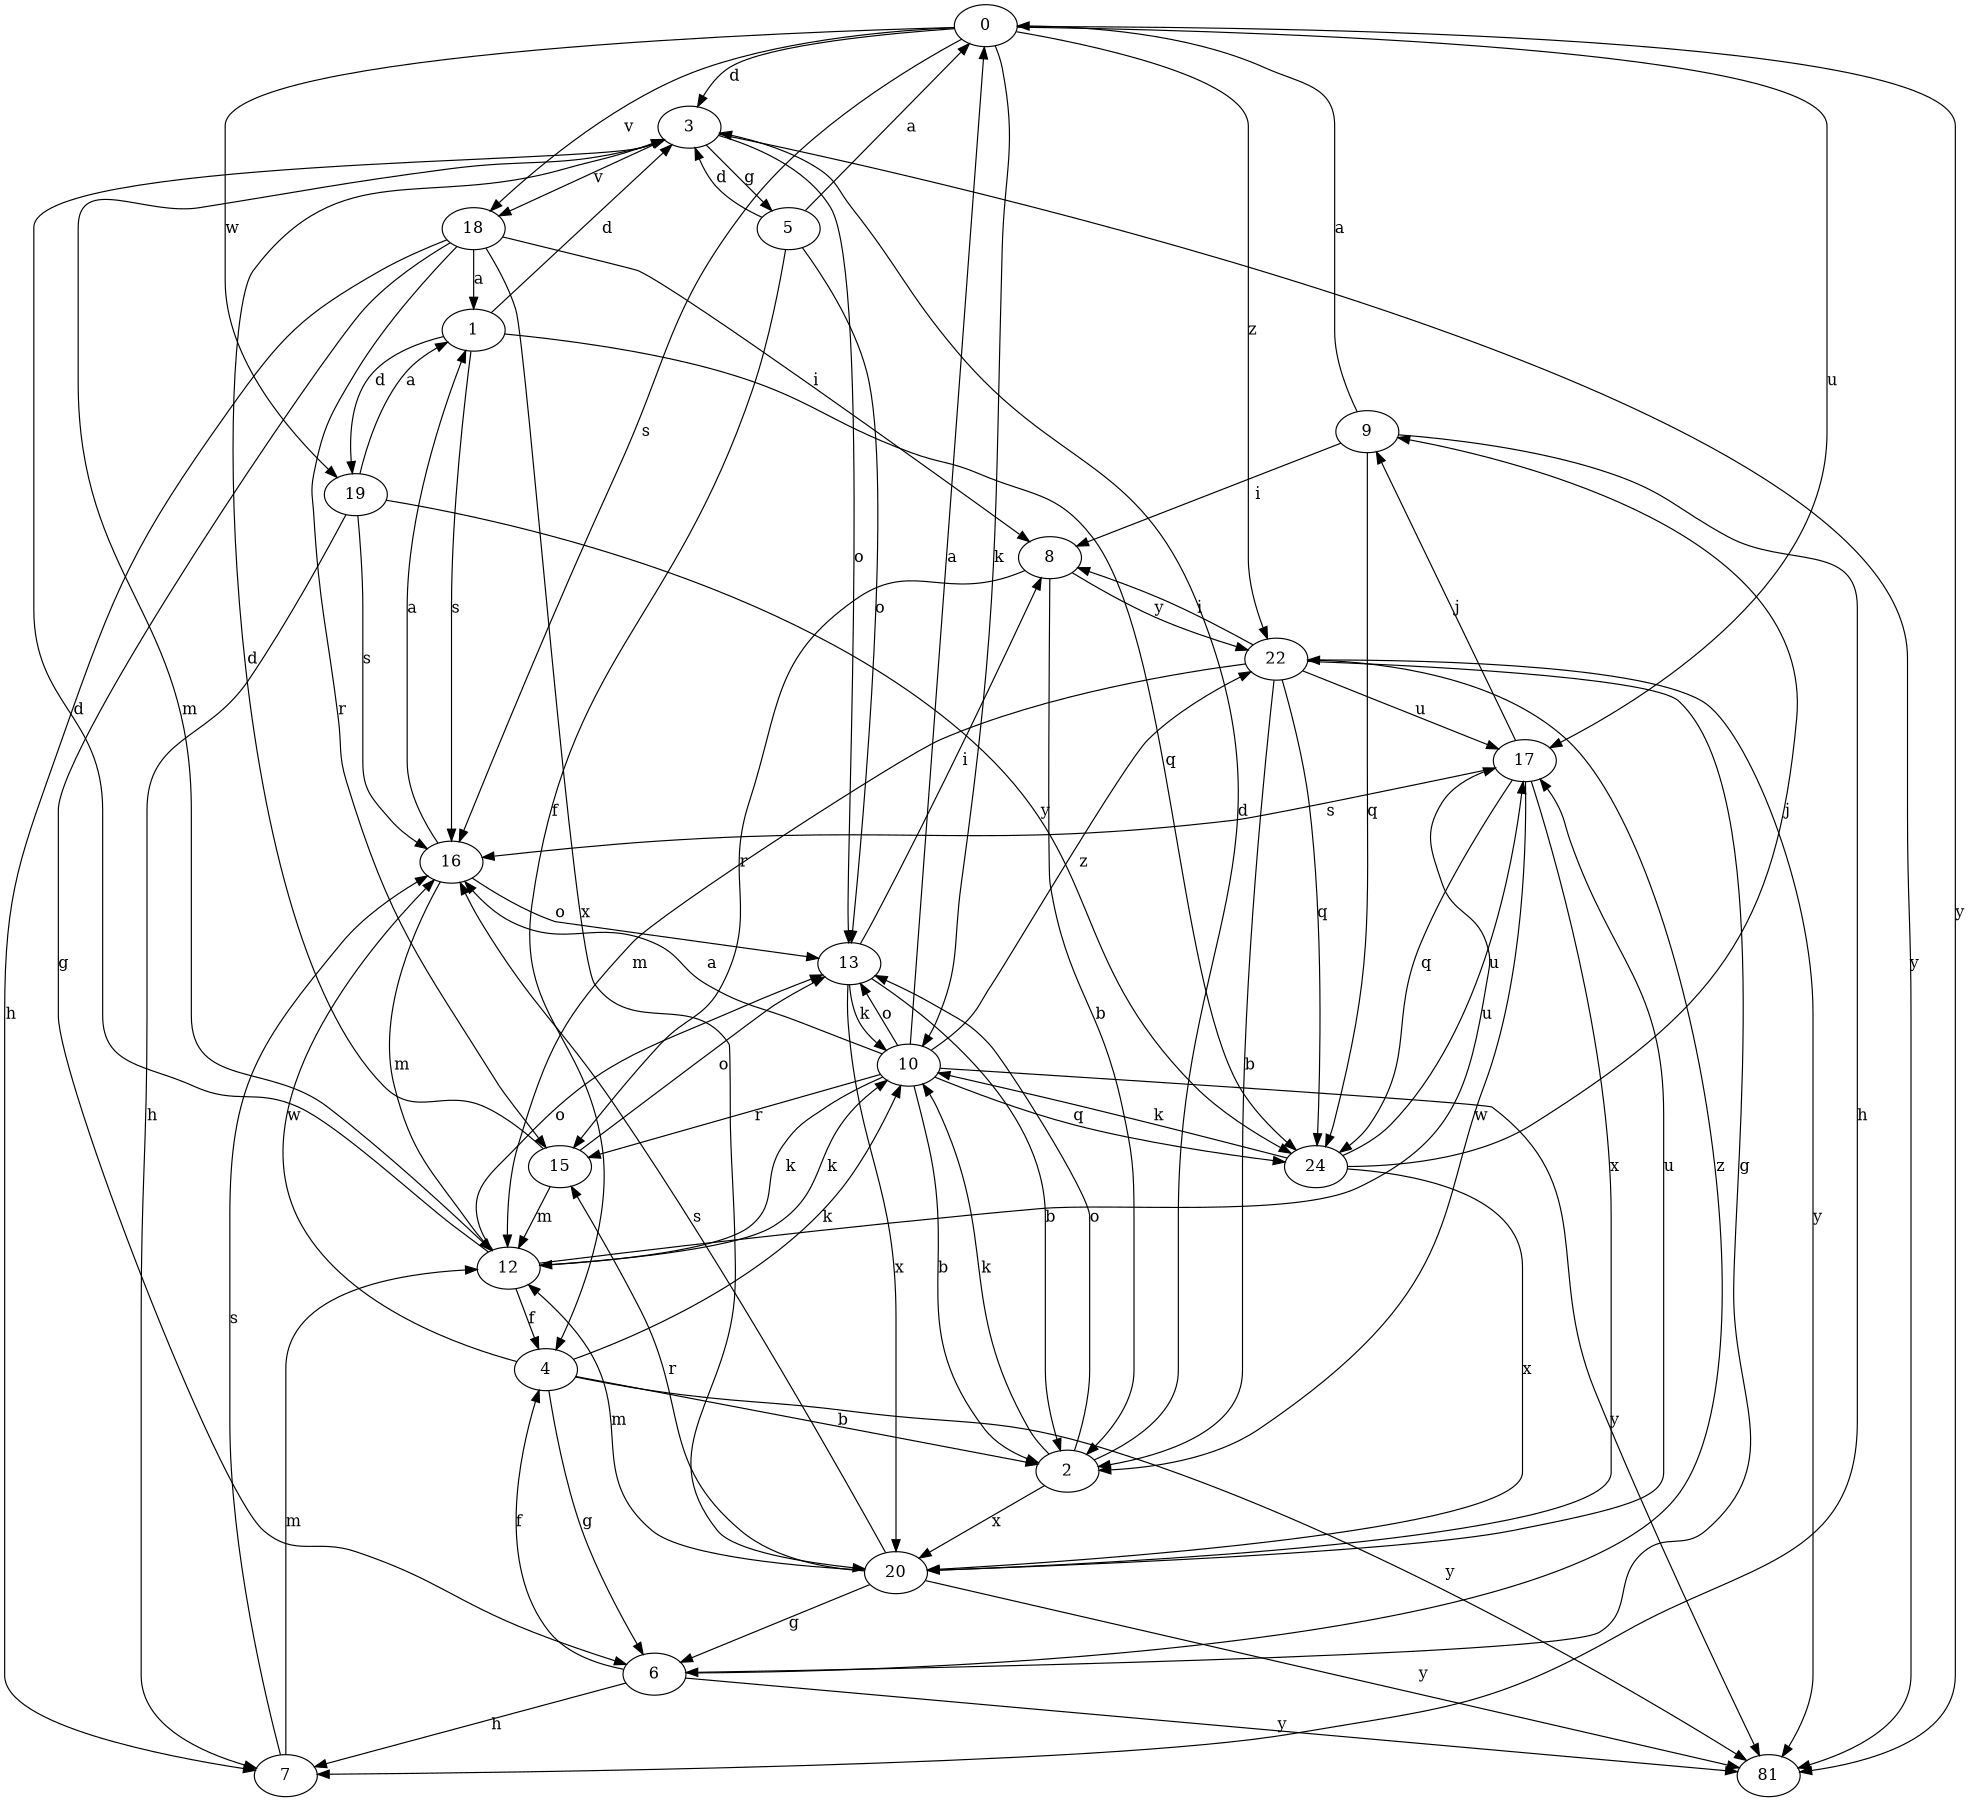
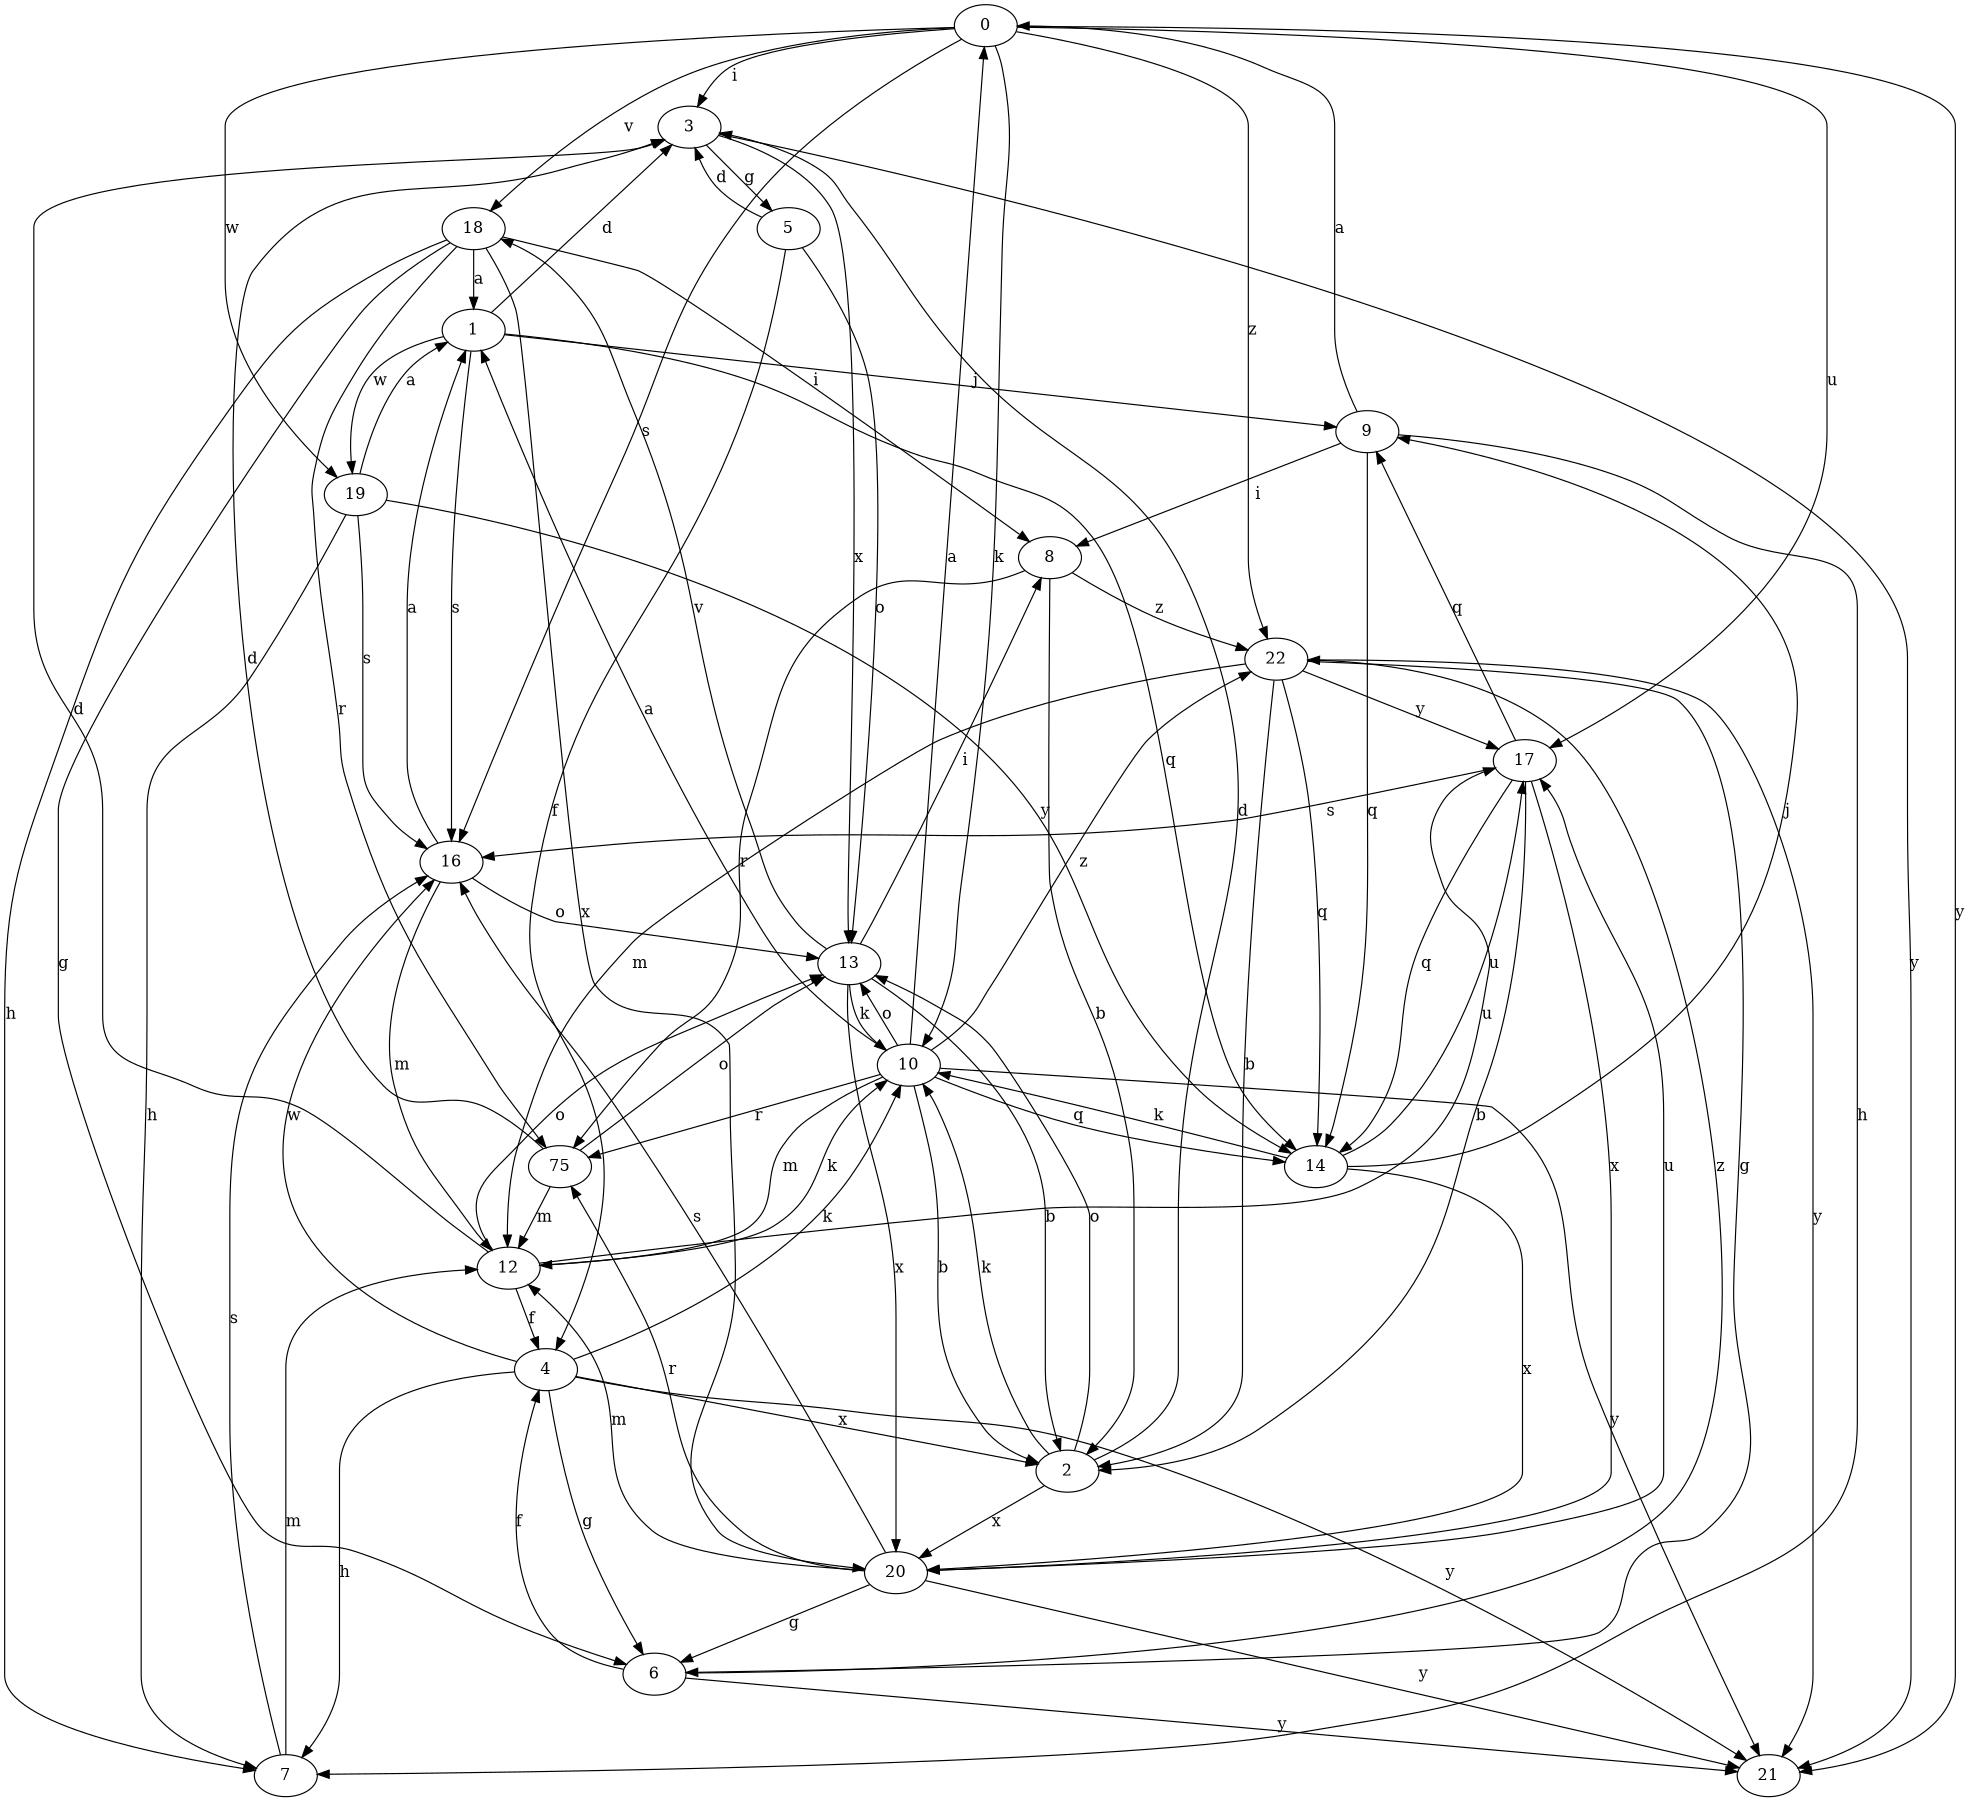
edge "0" -> "3": label "d" -> "i"
edge "5" -> "0": removed, label "a"
edge "3" -> "18": now "13" -> "18"
edge "1" -> "9": added, label "j"
edge "1" -> "19": label "d" -> "w"
edge "3" -> "12": removed, label "m"
edge "3" -> "13": label "o" -> "x"
edge "22" -> "8": removed, label "i"
edge "8" -> "22": label "y" -> "z"
edge "17" -> "9": label "j" -> "q"
edge "22" -> "17": label "u" -> "y"
edge "10" -> "16": now "10" -> "1"
edge "17" -> "2": label "w" -> "b"
node "15": label "15" -> "75"
edge "10" -> "12": label "k" -> "m"
node "24": label "24" -> "14"
edge "4" -> "2": label "b" -> "x"
edge "6" -> "7": now "4" -> "7"
node "81": label "81" -> "21"
